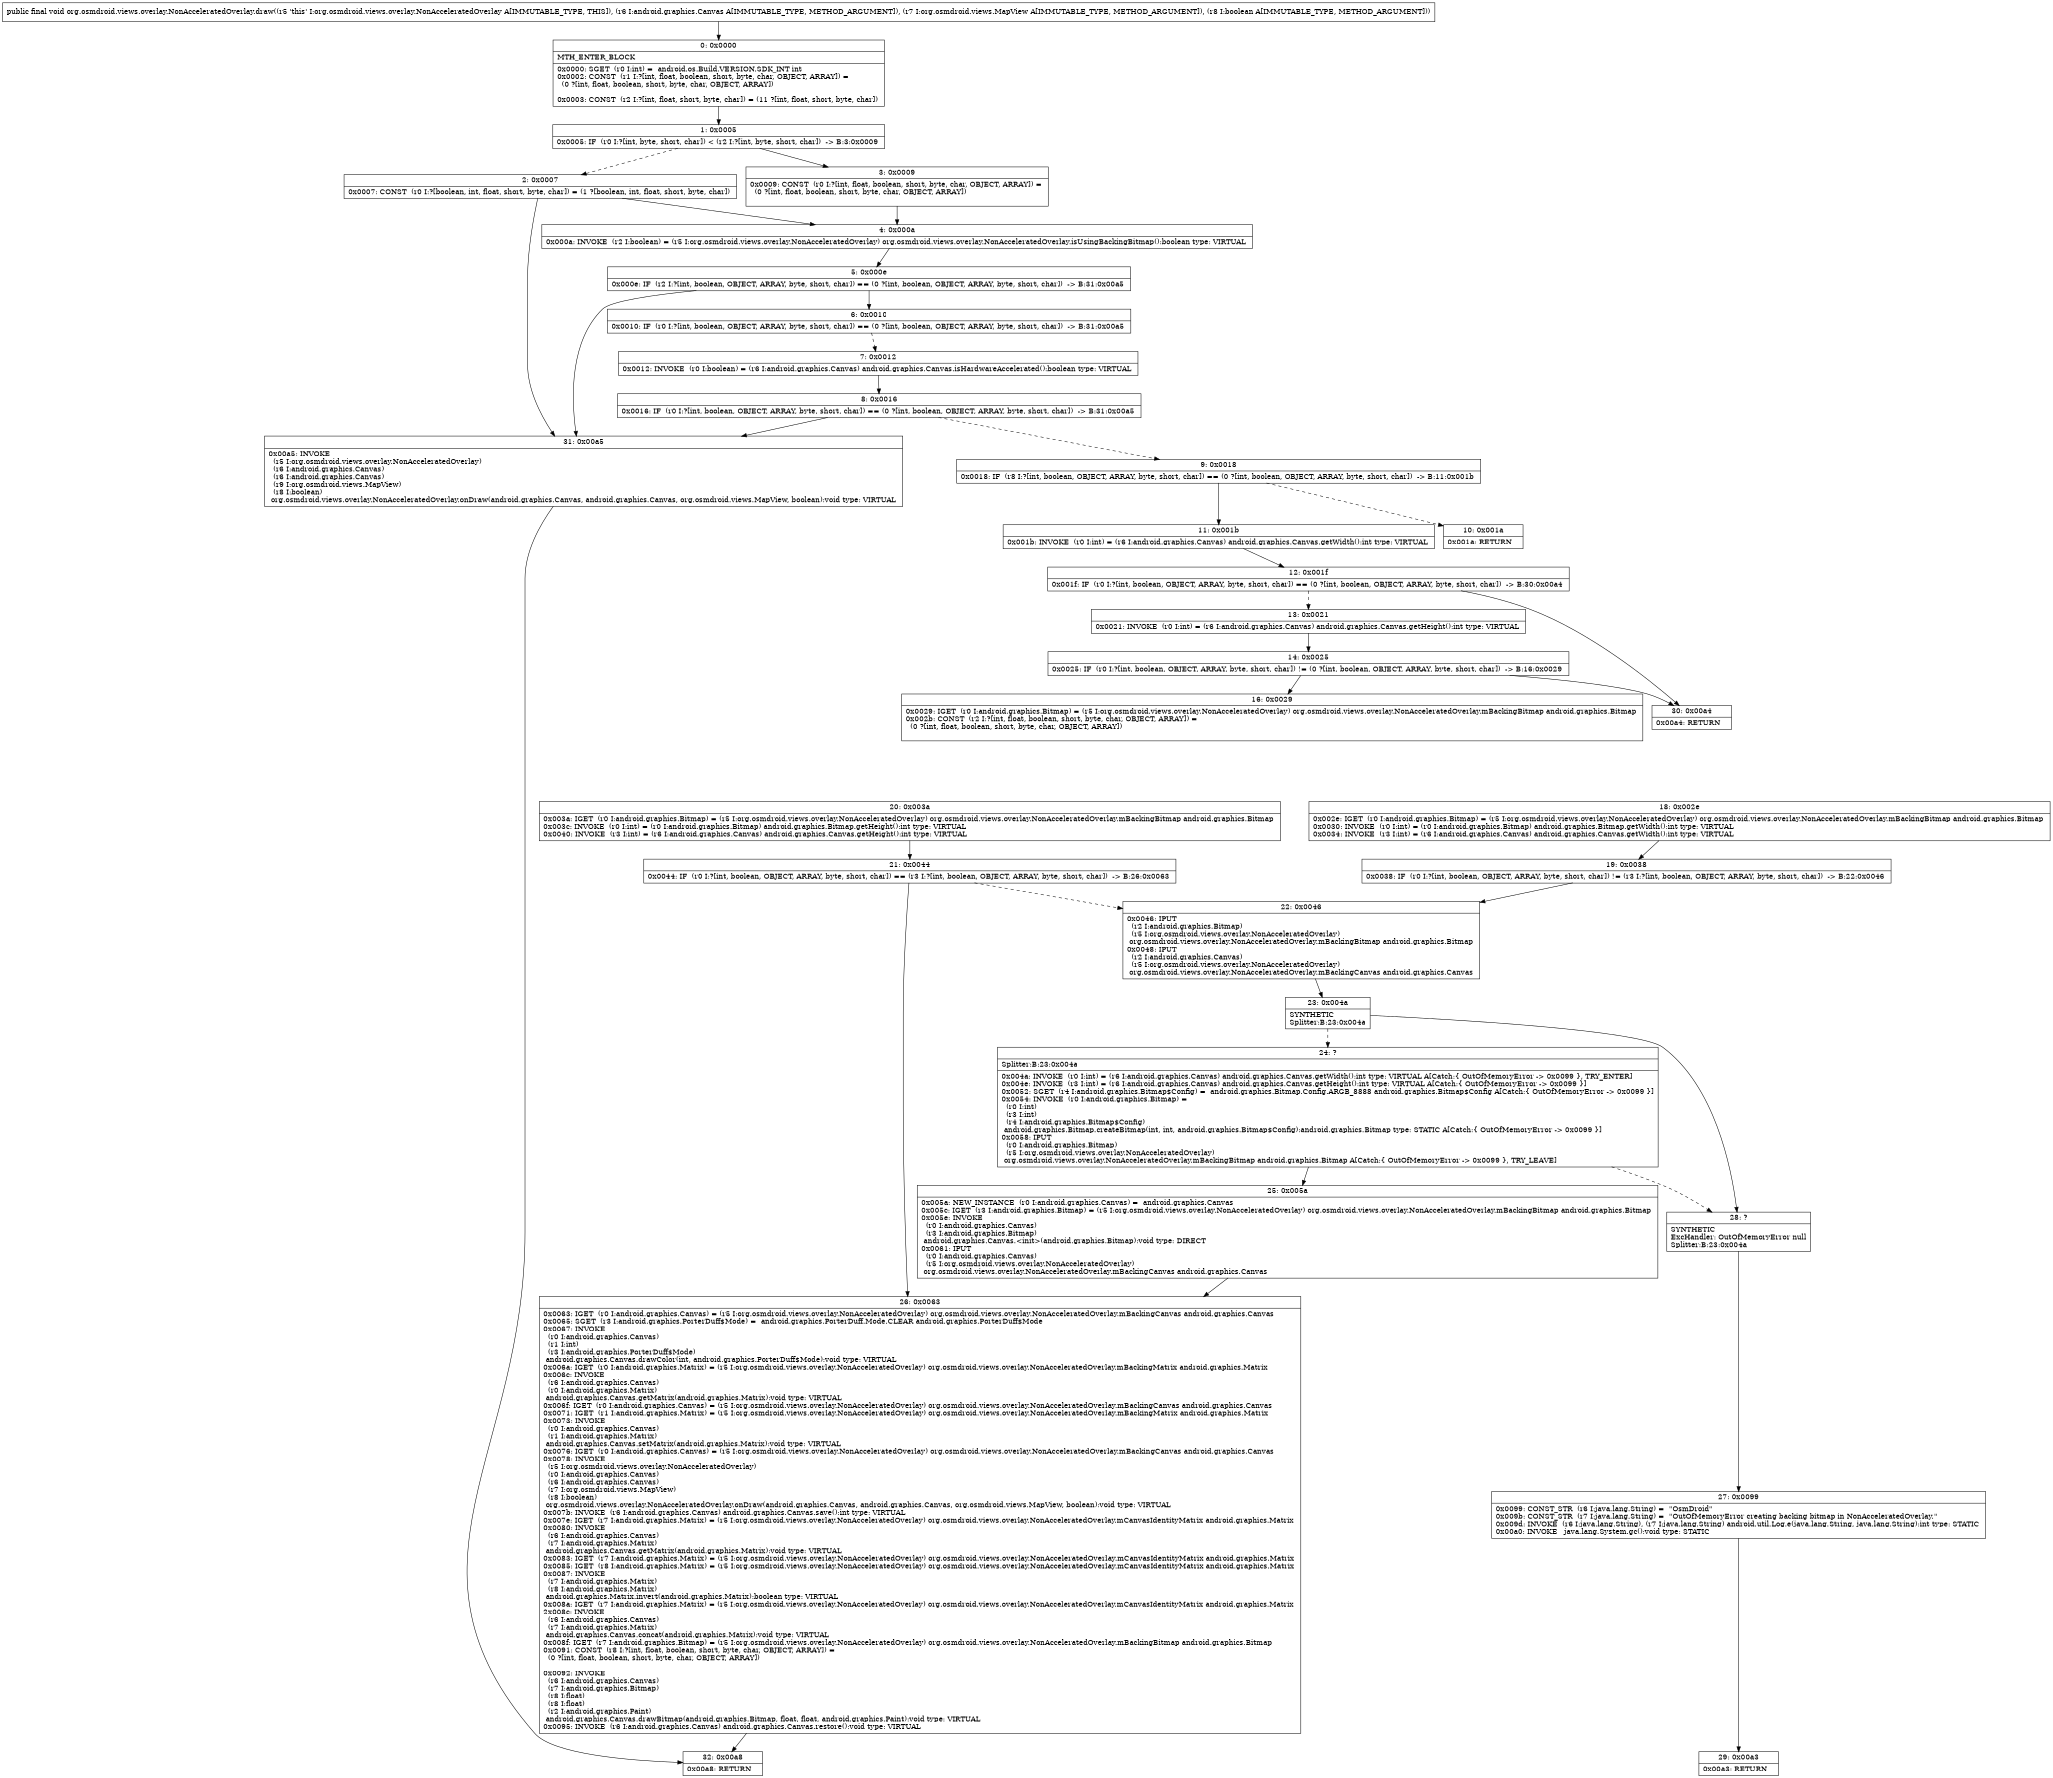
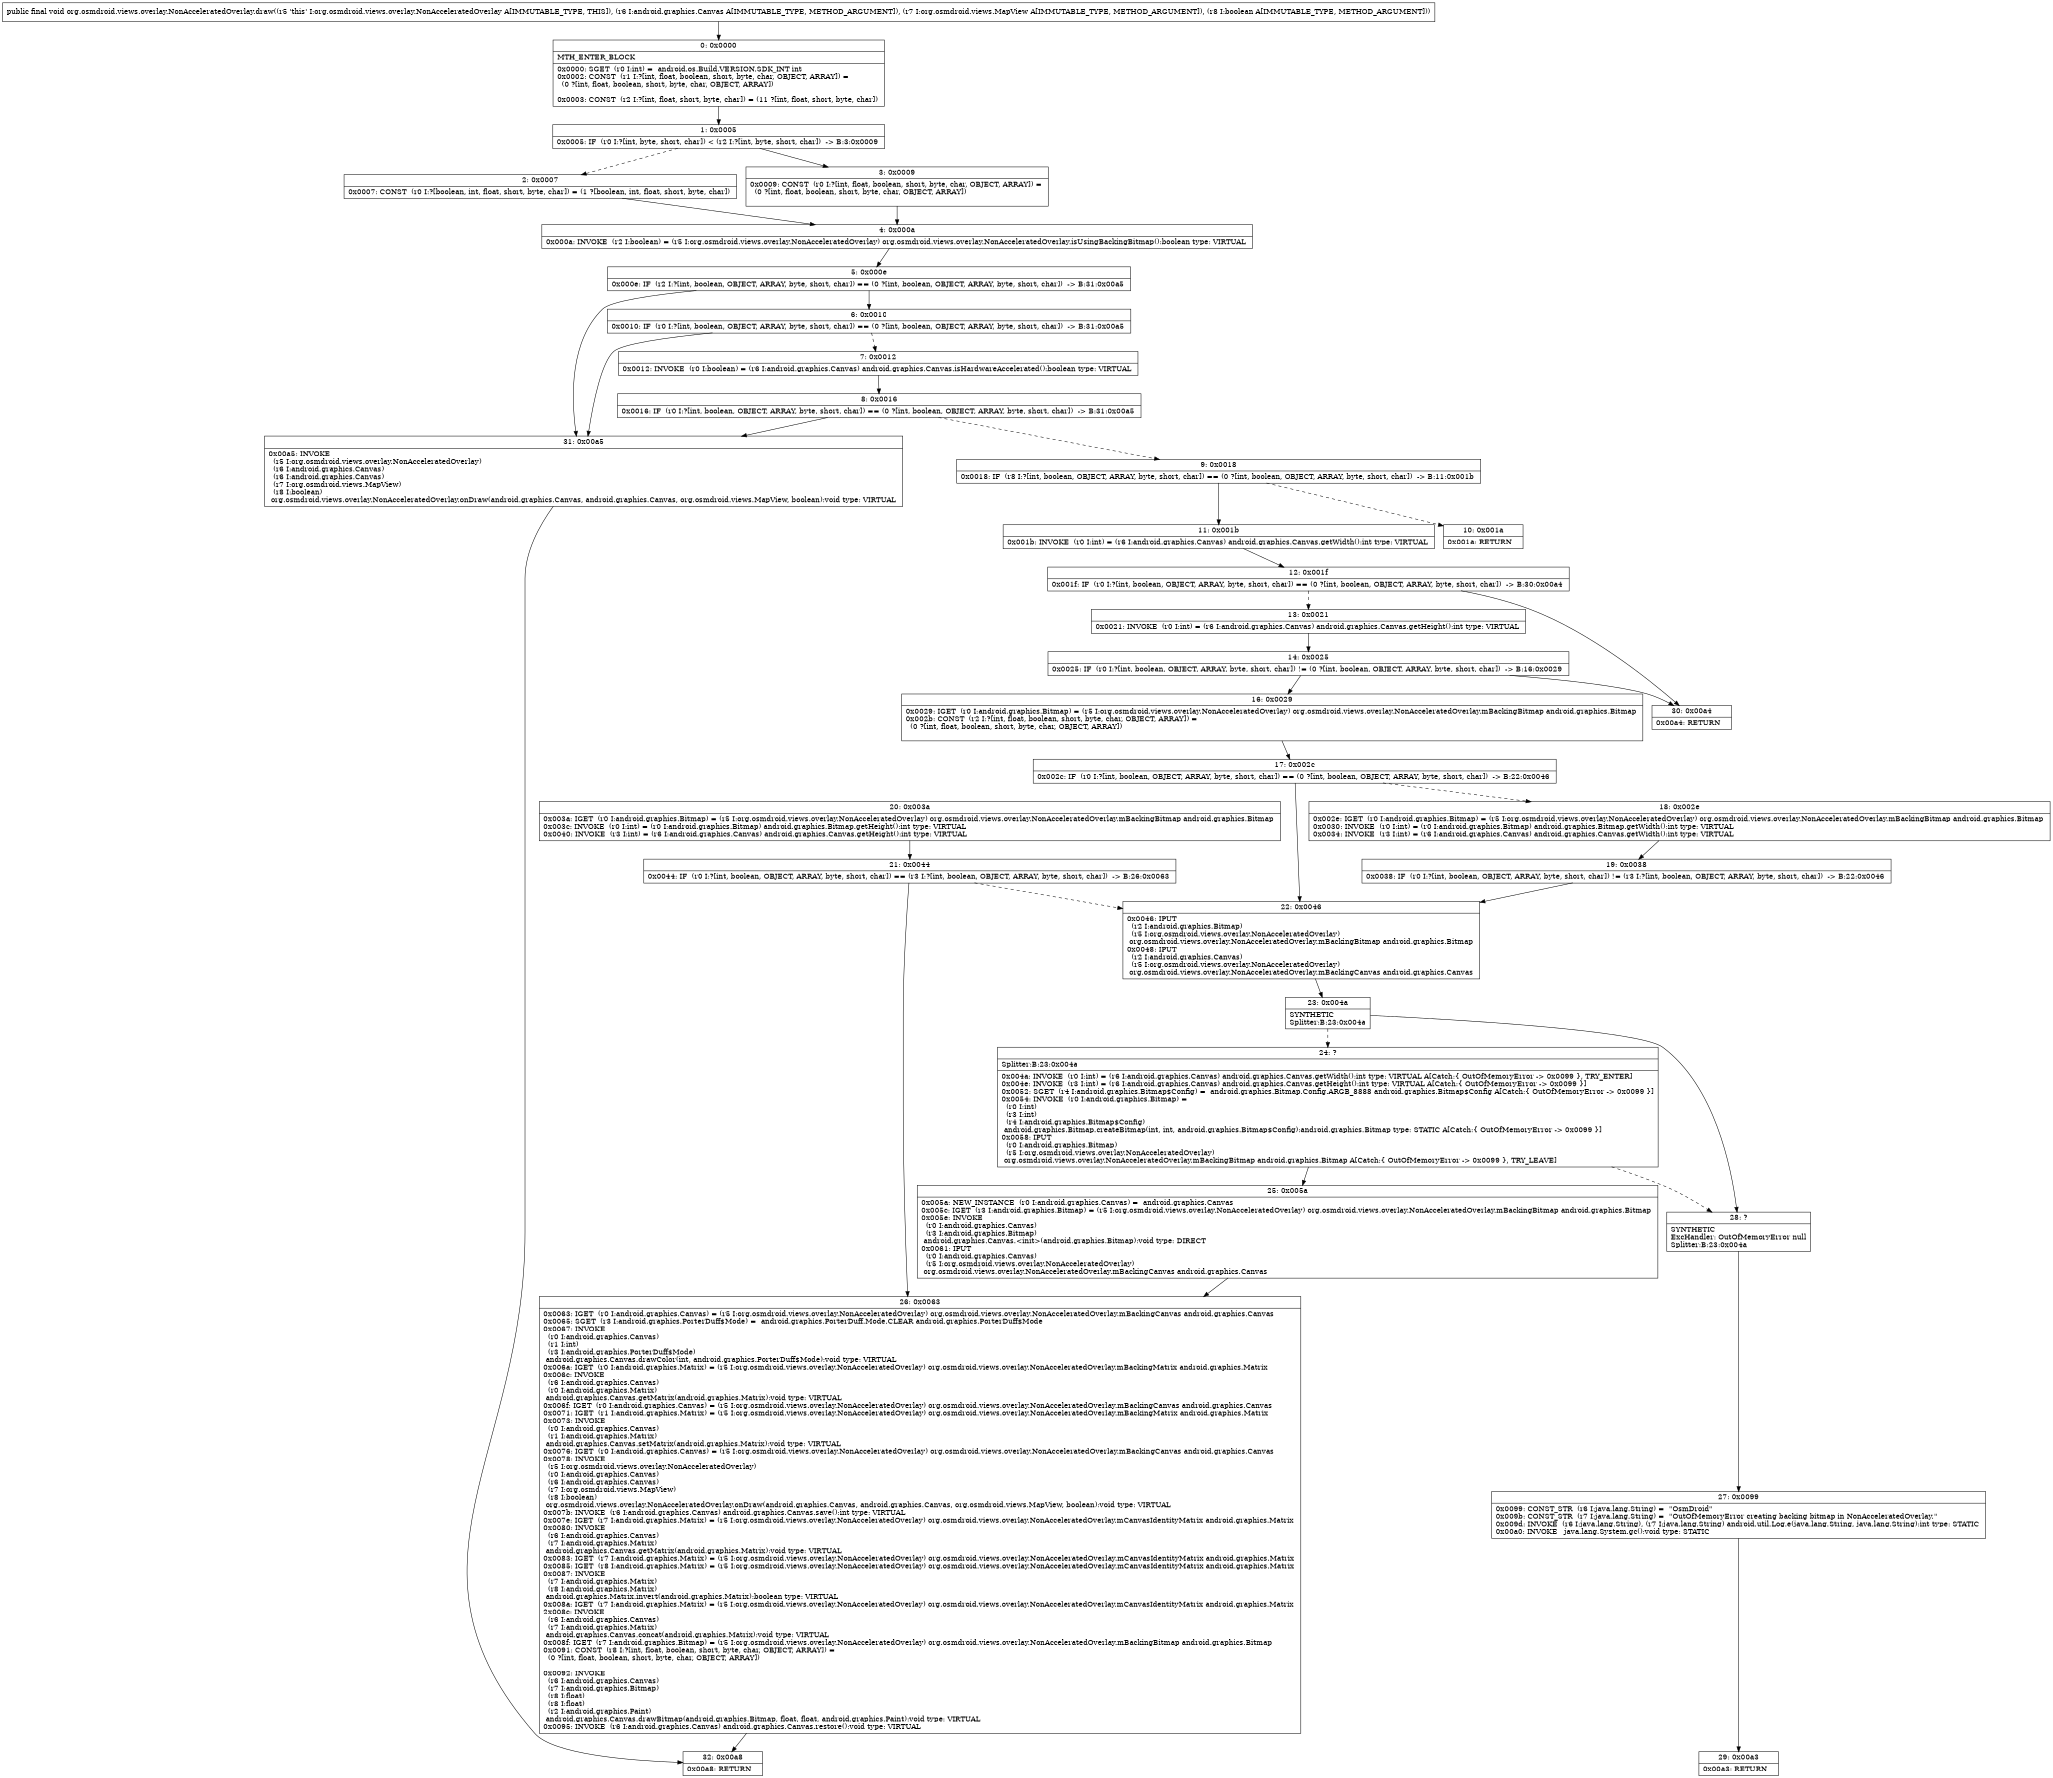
edge "2: 0x0007" -> "31: 0x00a5": now "6: 0x0010" -> "31: 0x00a5"
node "31: 0x00a5": text "(r9 I:org.osmdroid.views.MapView)" -> "(r7 I:org.osmdroid.views.MapView)"
node "17: 0x002c": added
